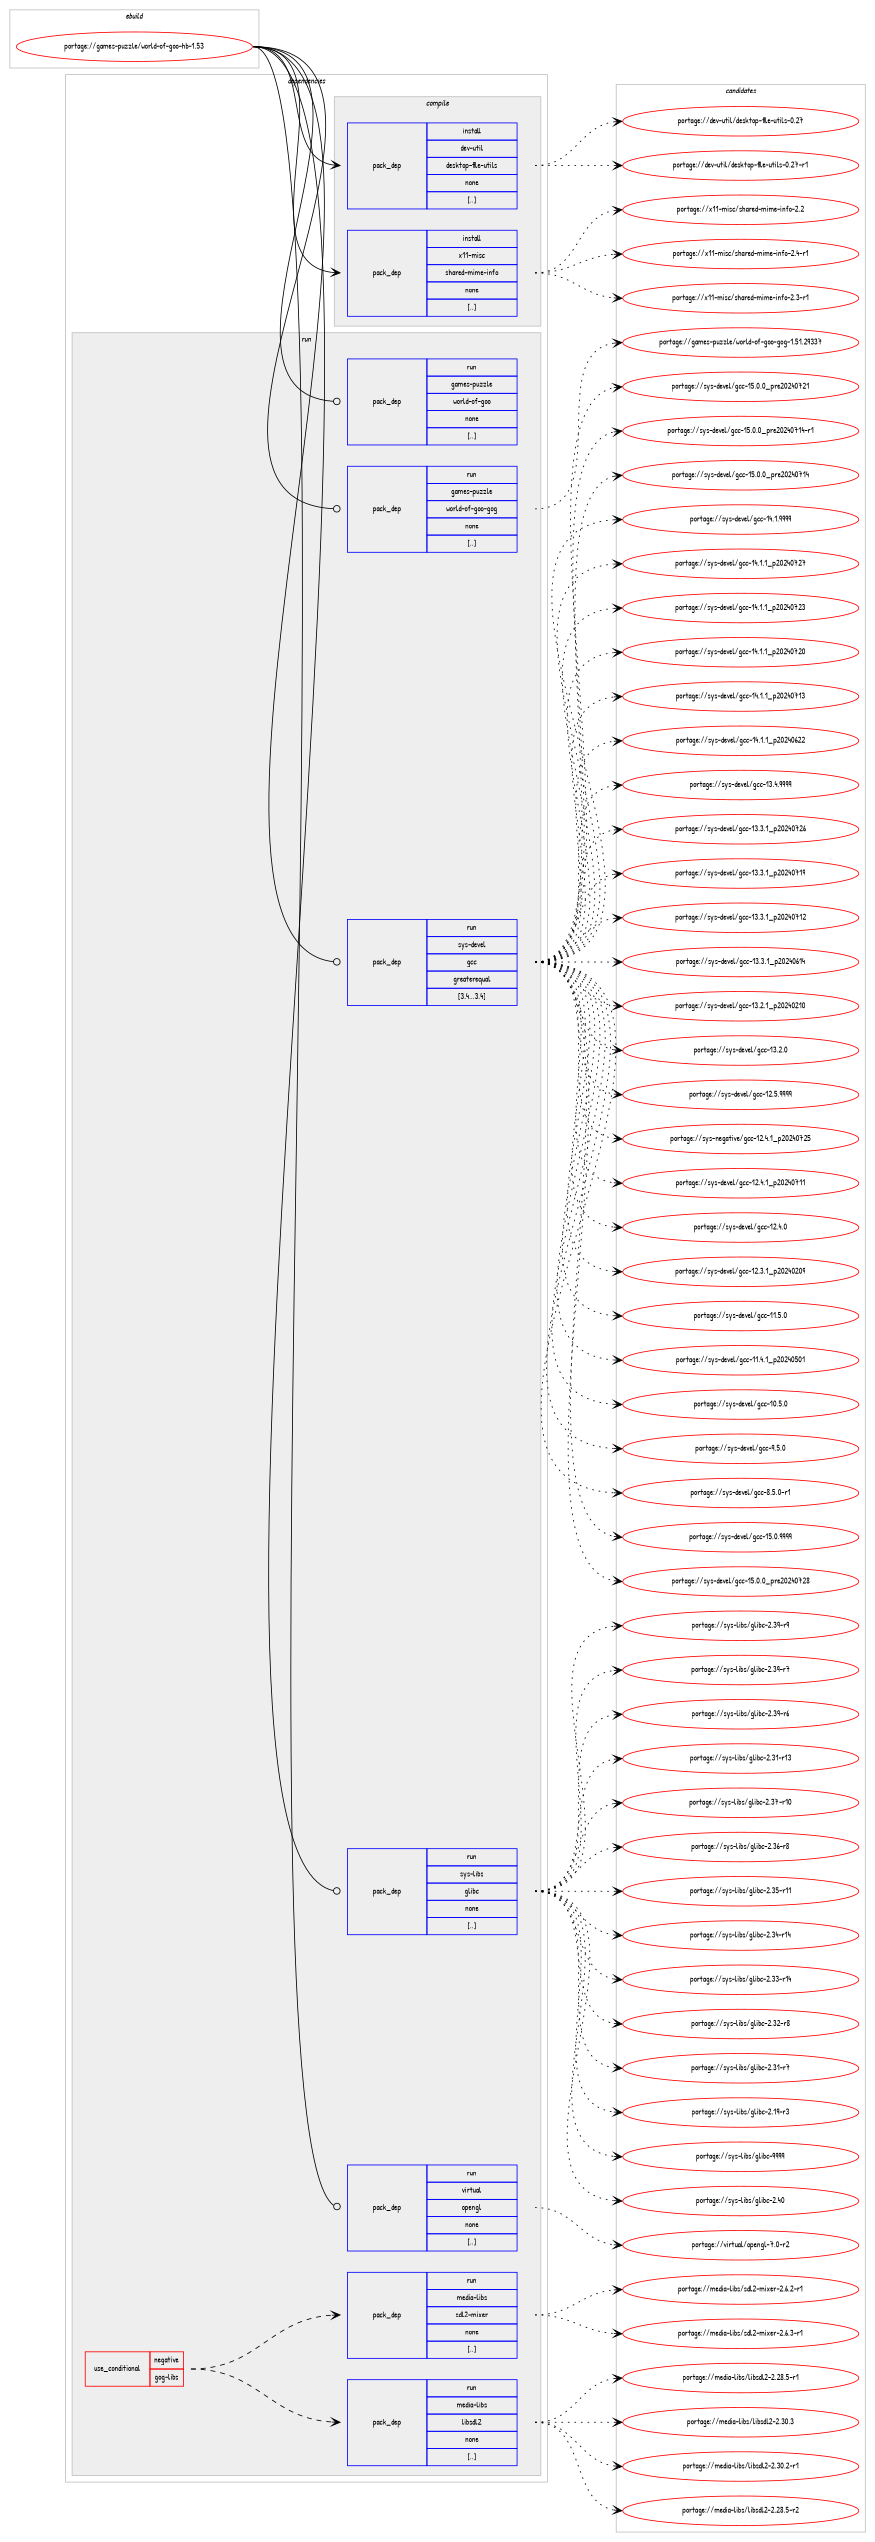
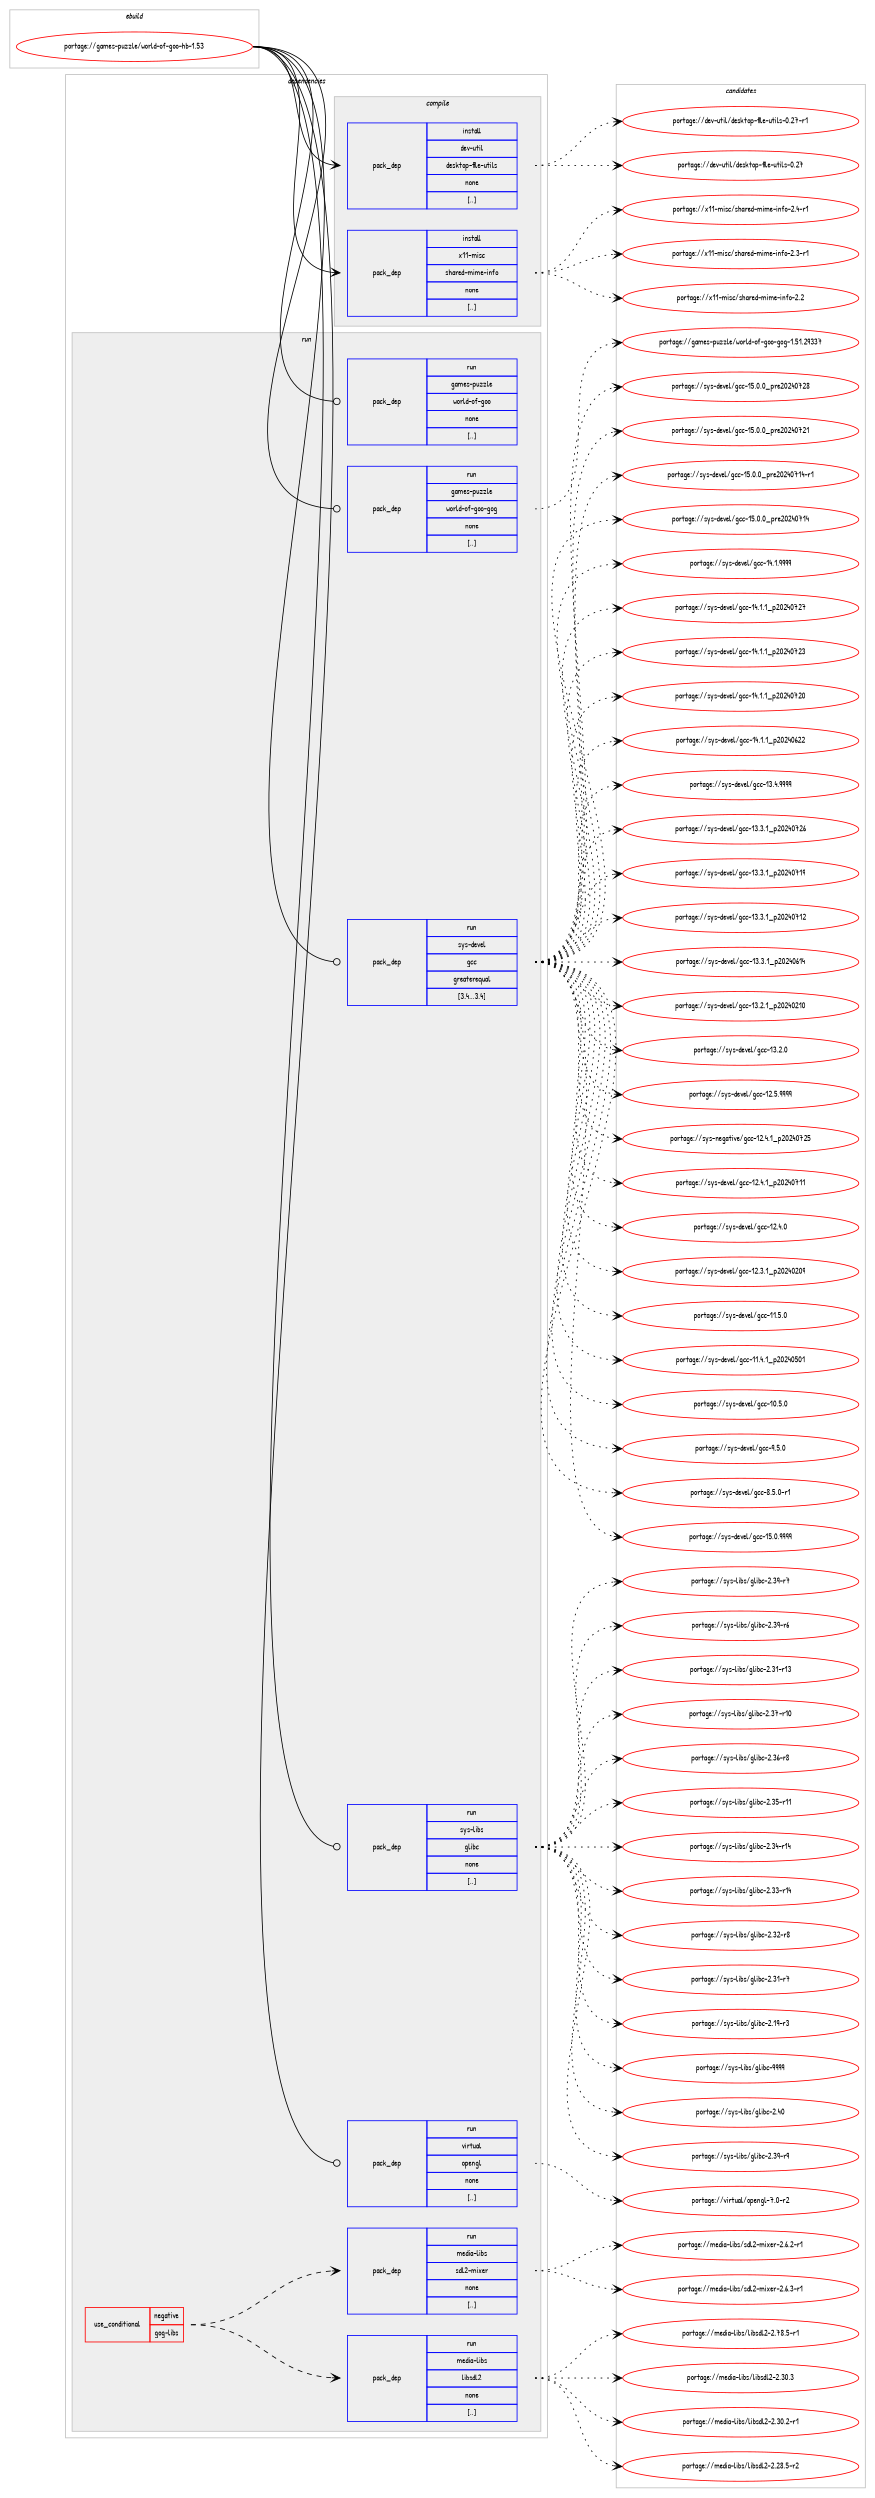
node "portage://sys-devel/gcc-14.1.1_p20240713": removed
node "portage://media-libs/libsdl2-2.28.5-r1": label "portage://media-libs/libsdl2-2.28.5-r1" -> "portage://media-libs/libsdl2-2.78.5-r1"
